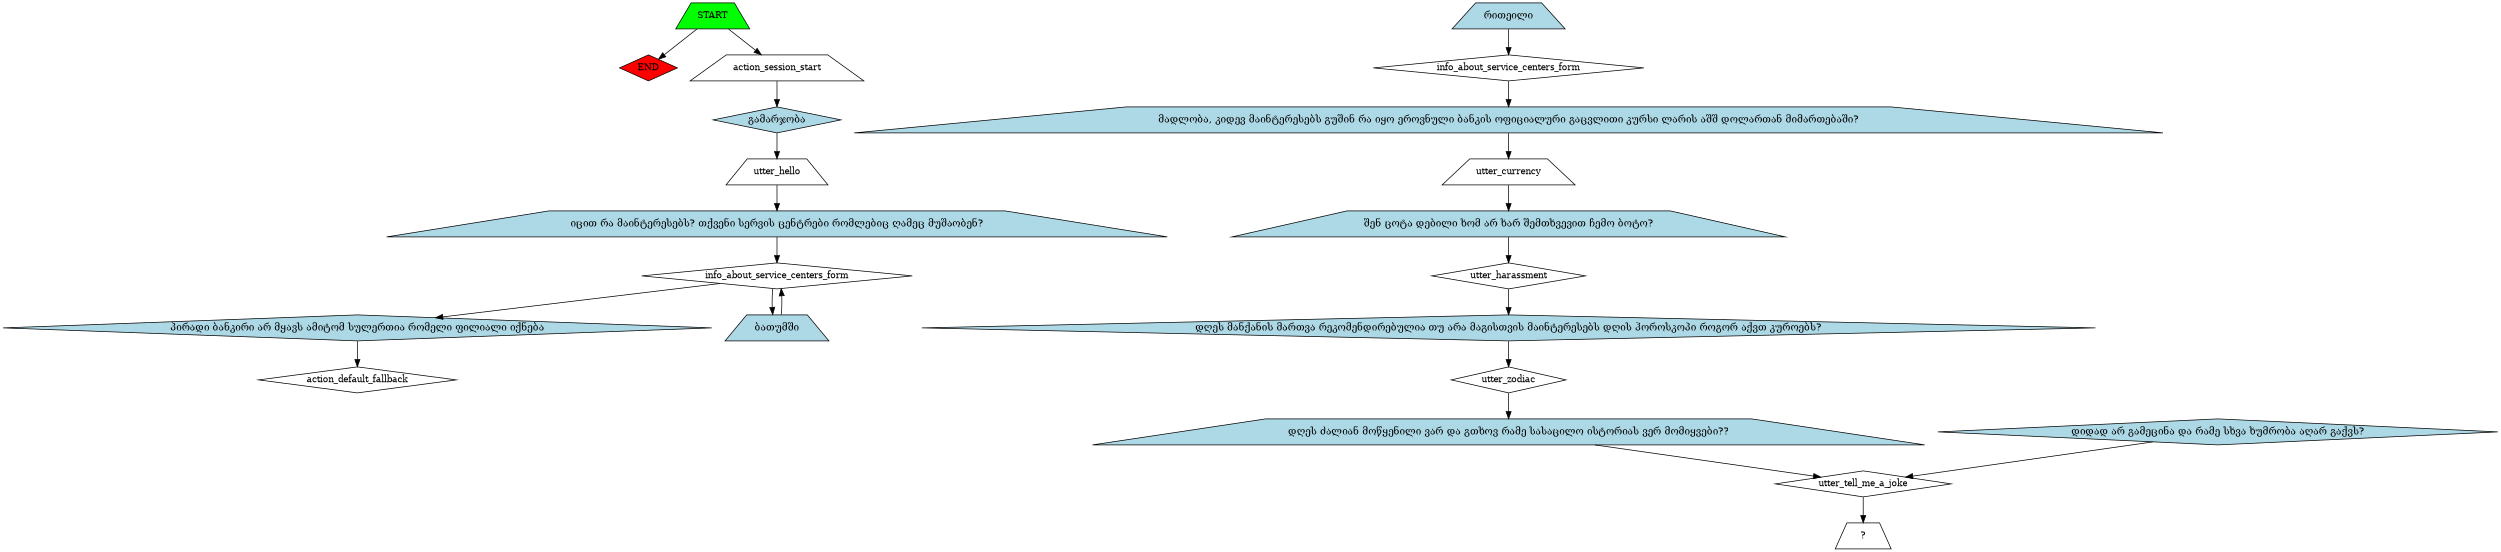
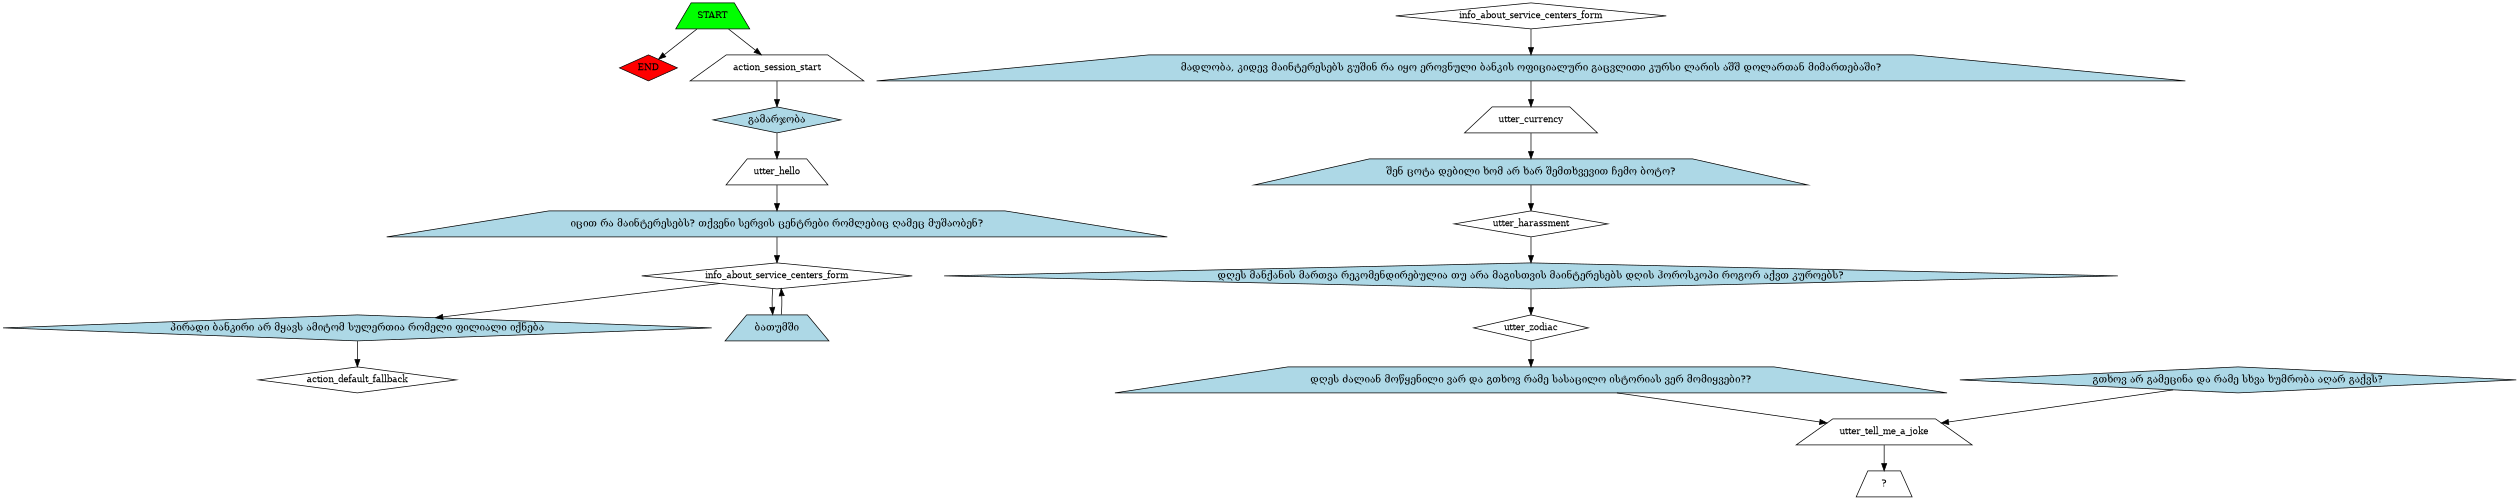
node "რითეილი": removed
node "დიდად არ გამეცინა და რამე სხვა ხუმრობა აღარ გაქვს?": label "დიდად არ გამეცინა და რამე სხვა ხუმრობა აღარ გაქვს?" -> "გთხოვ არ გამეცინა და რამე სხვა ხუმრობა აღარ გაქვს?"
node "utter_tell_me_a_joke": shape diamond -> trapezium
